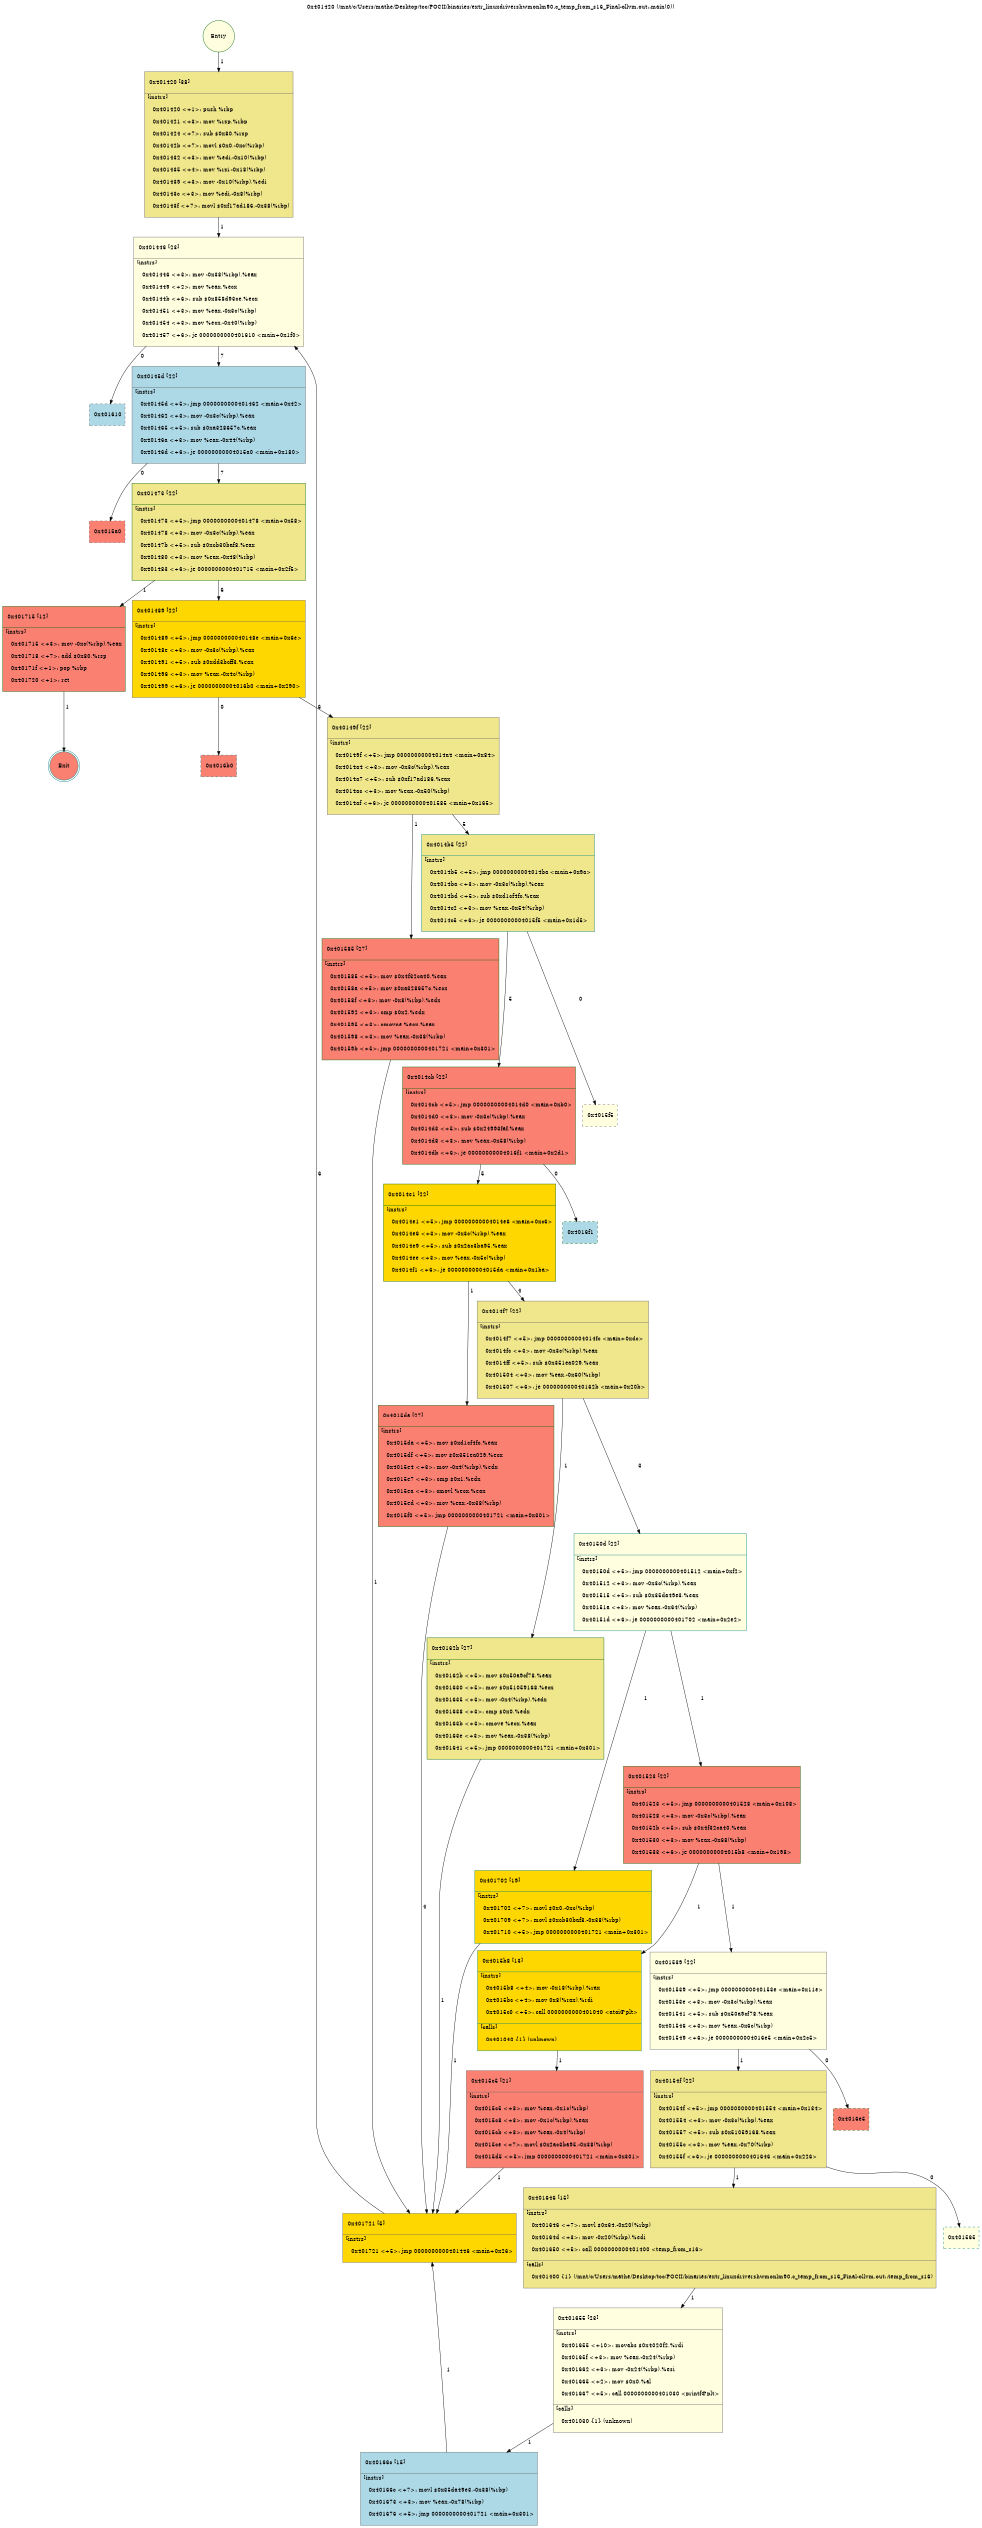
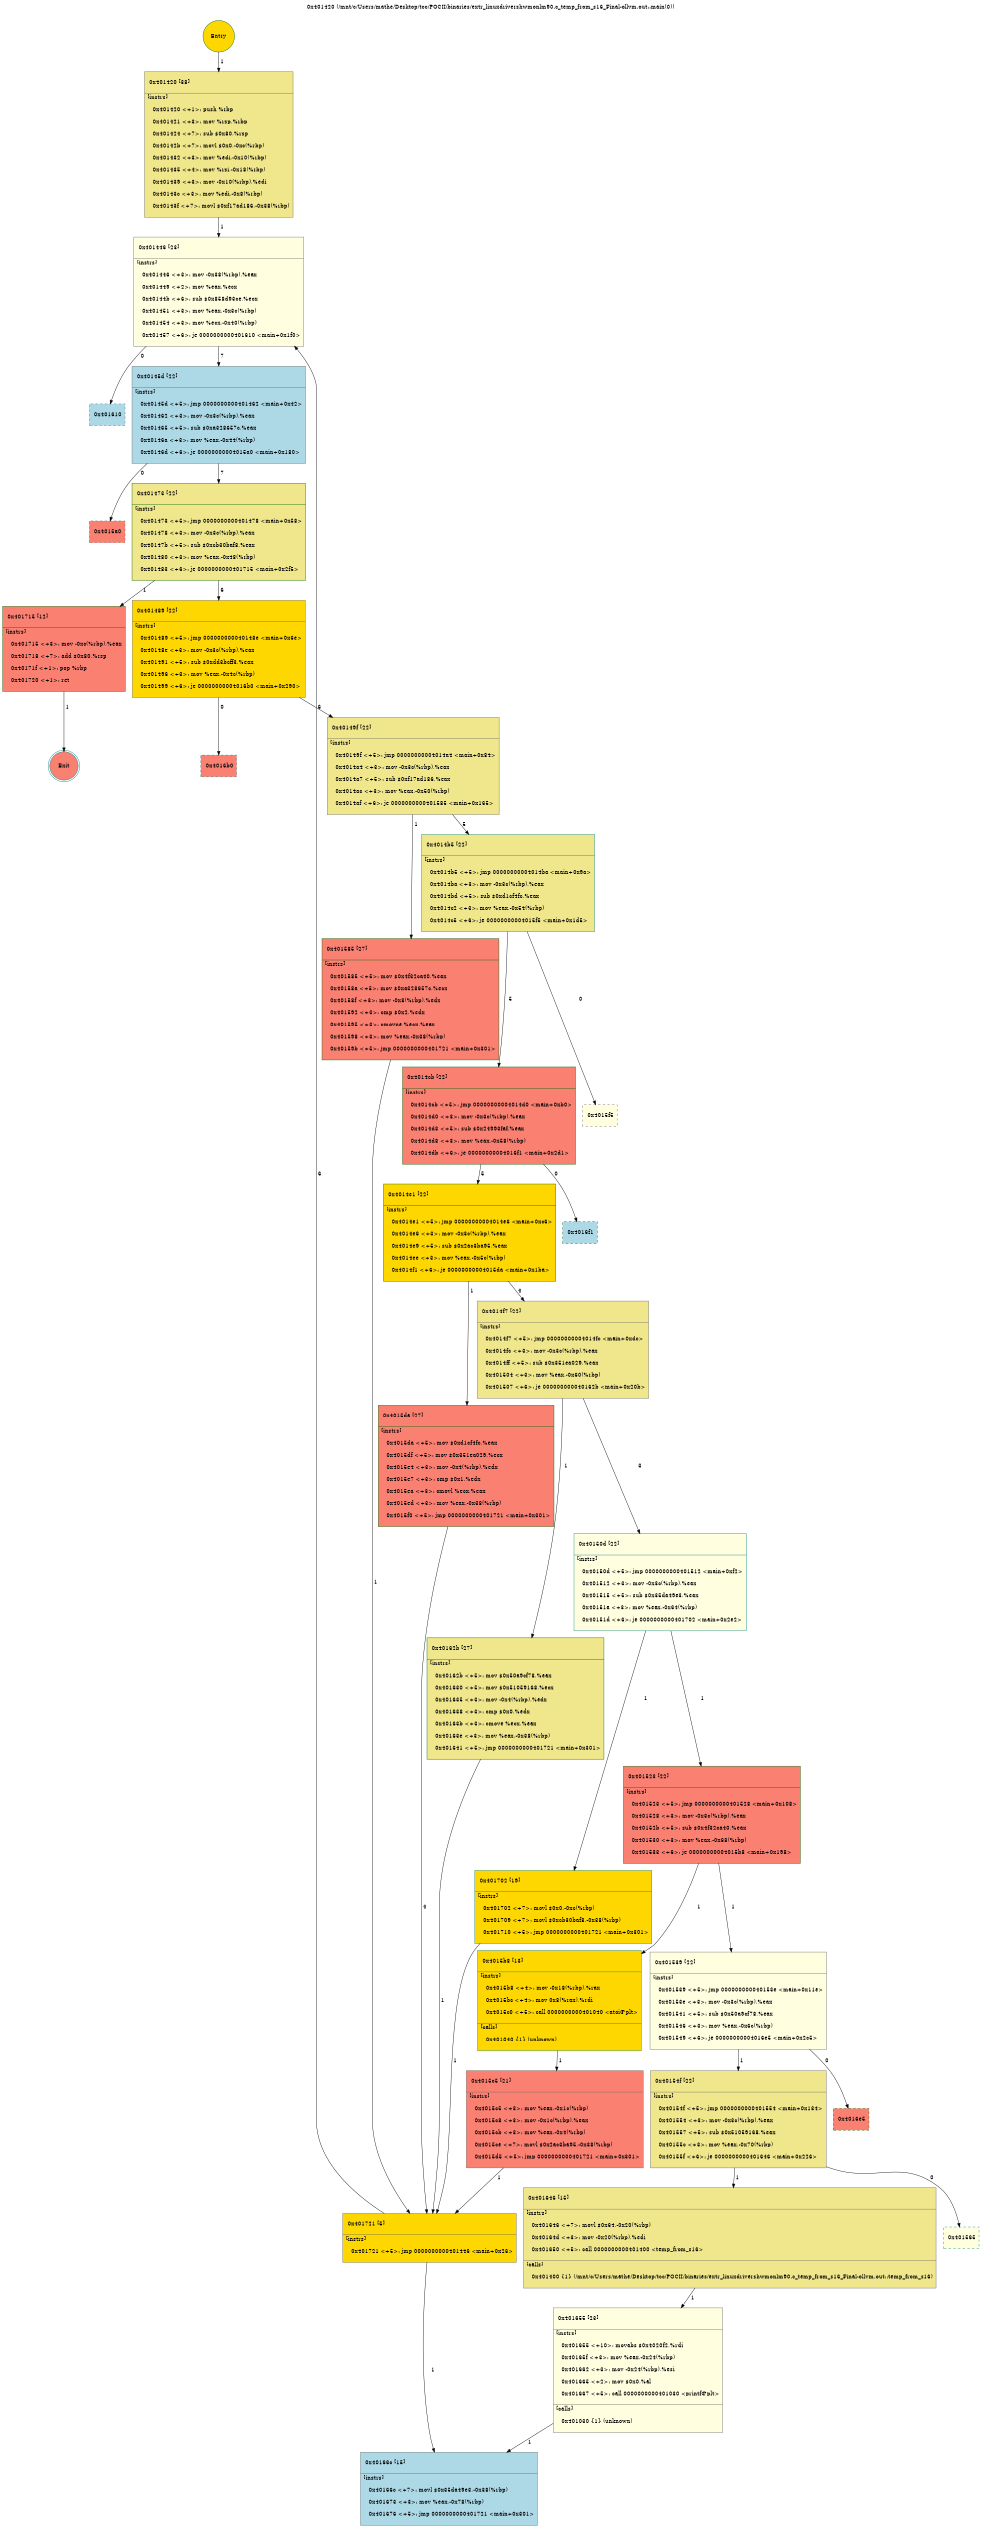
node "Entry": fillcolor lightyellow -> gold
edge "0x40166c [15]" -> "0x401721 [5]": reversed
